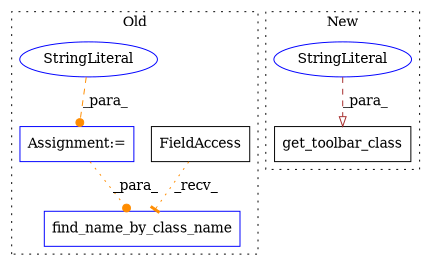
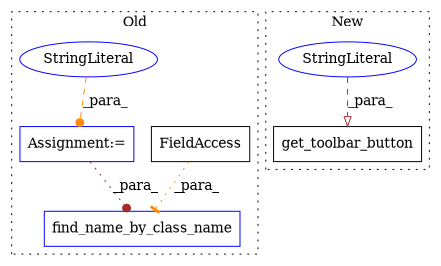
node "get_toolbar_class": label "get_toolbar_class" -> "get_toolbar_button"
edge "Assignment:=" -> "find_name_by_class_name": color darkorange -> brown
edge "FieldAccess" -> "find_name_by_class_name": label "_recv_" -> "_para_"
